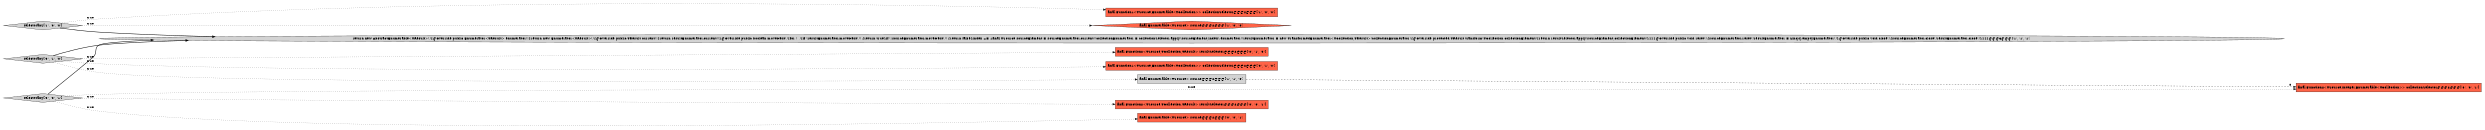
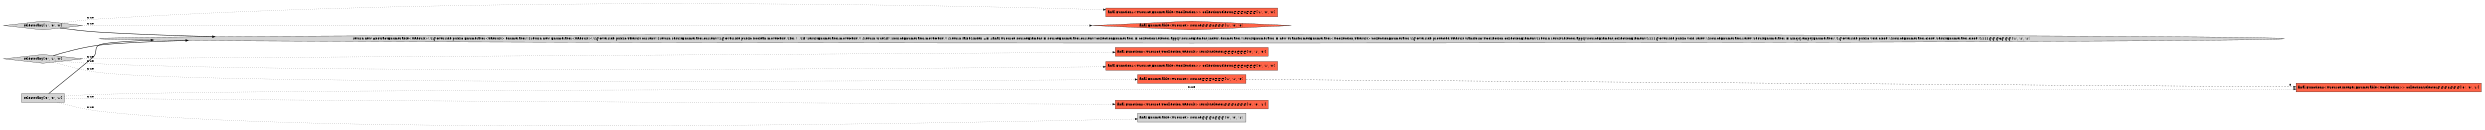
node "final Enumerable<TSource> source@@@2@@@['1', '1', '0']": fillcolor lightgray -> tomato
node "selectMany['0', '0', '1']": shape diamond -> box
node "final Enumerable<TSource> source@@@2@@@['0', '0', '1']": fillcolor tomato -> lightgray
